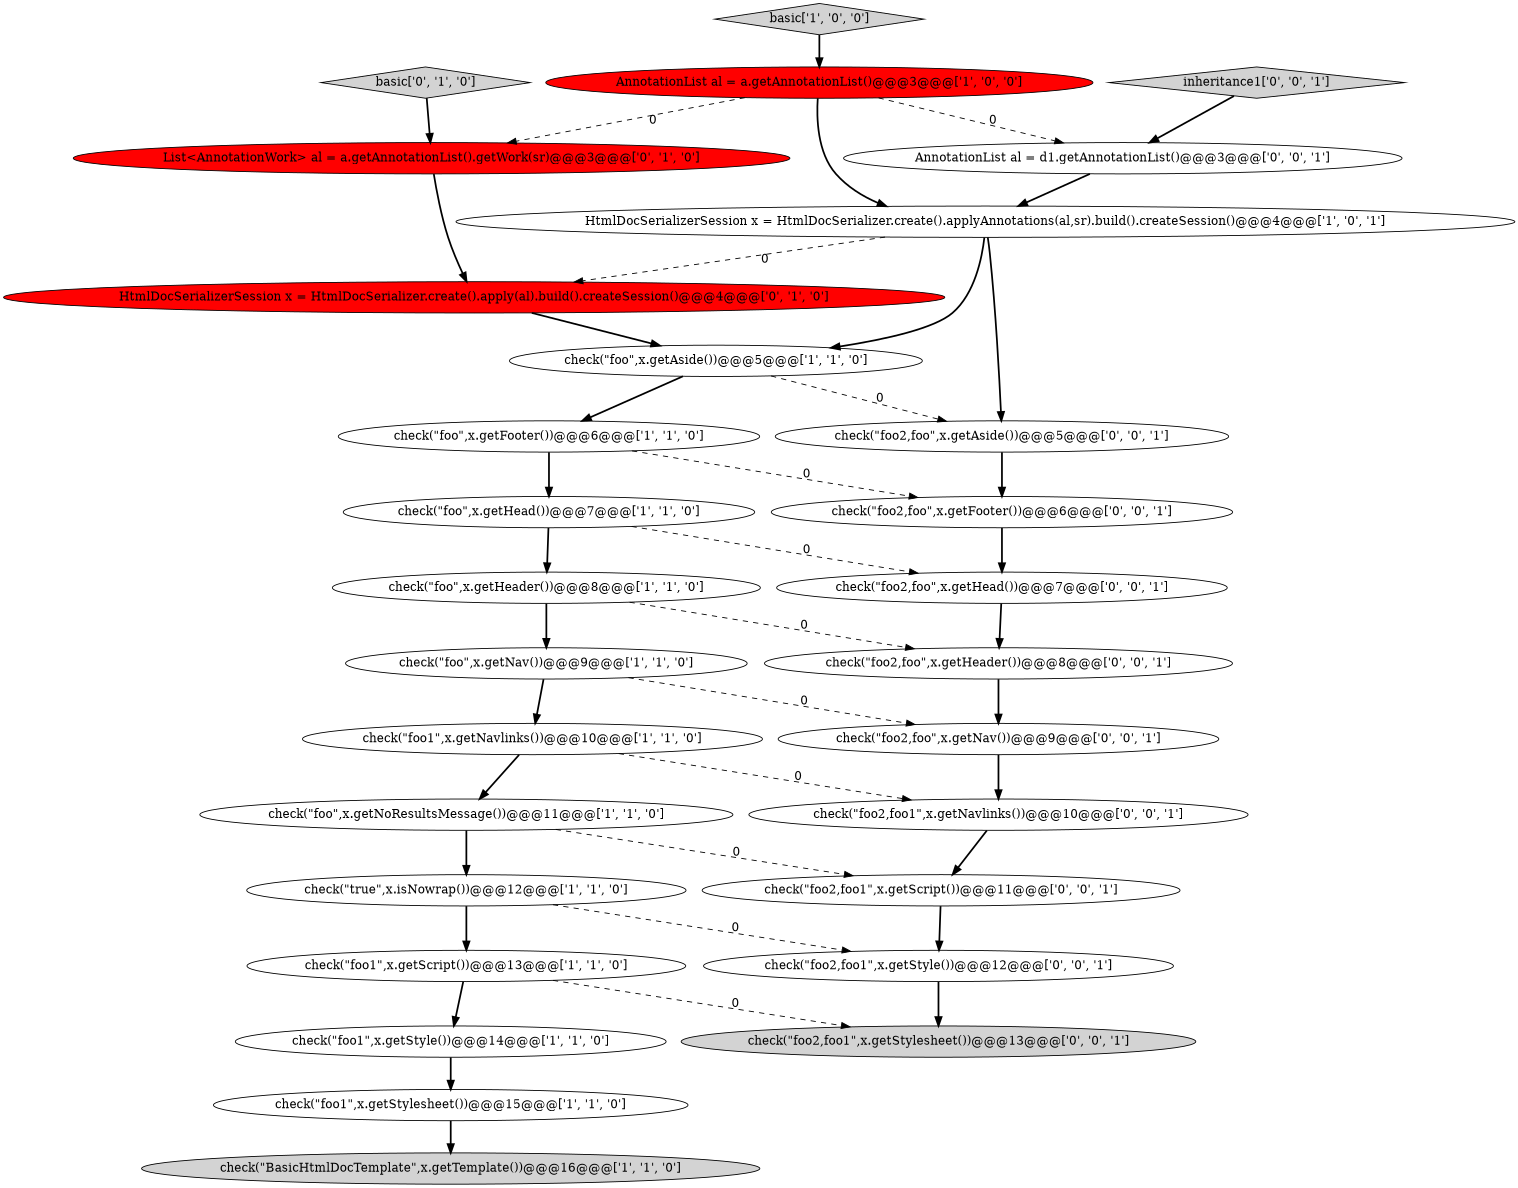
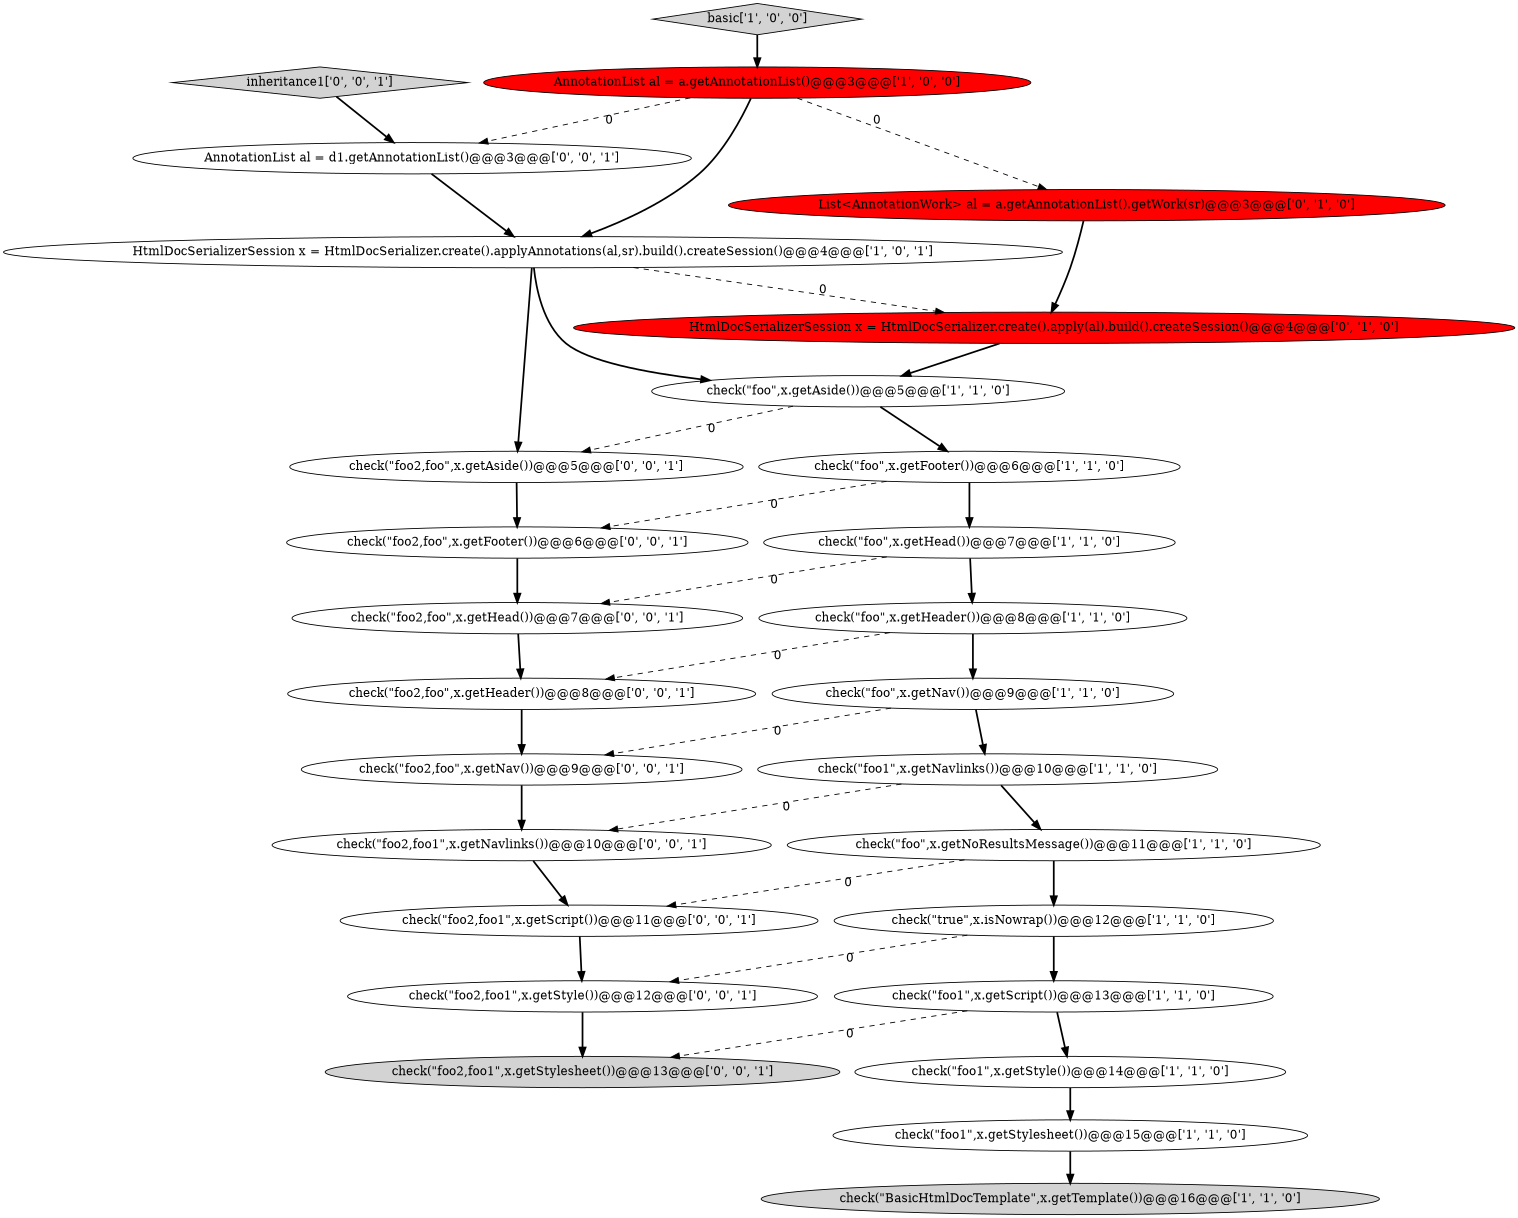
node "basic['0', '1', '0']": removed
